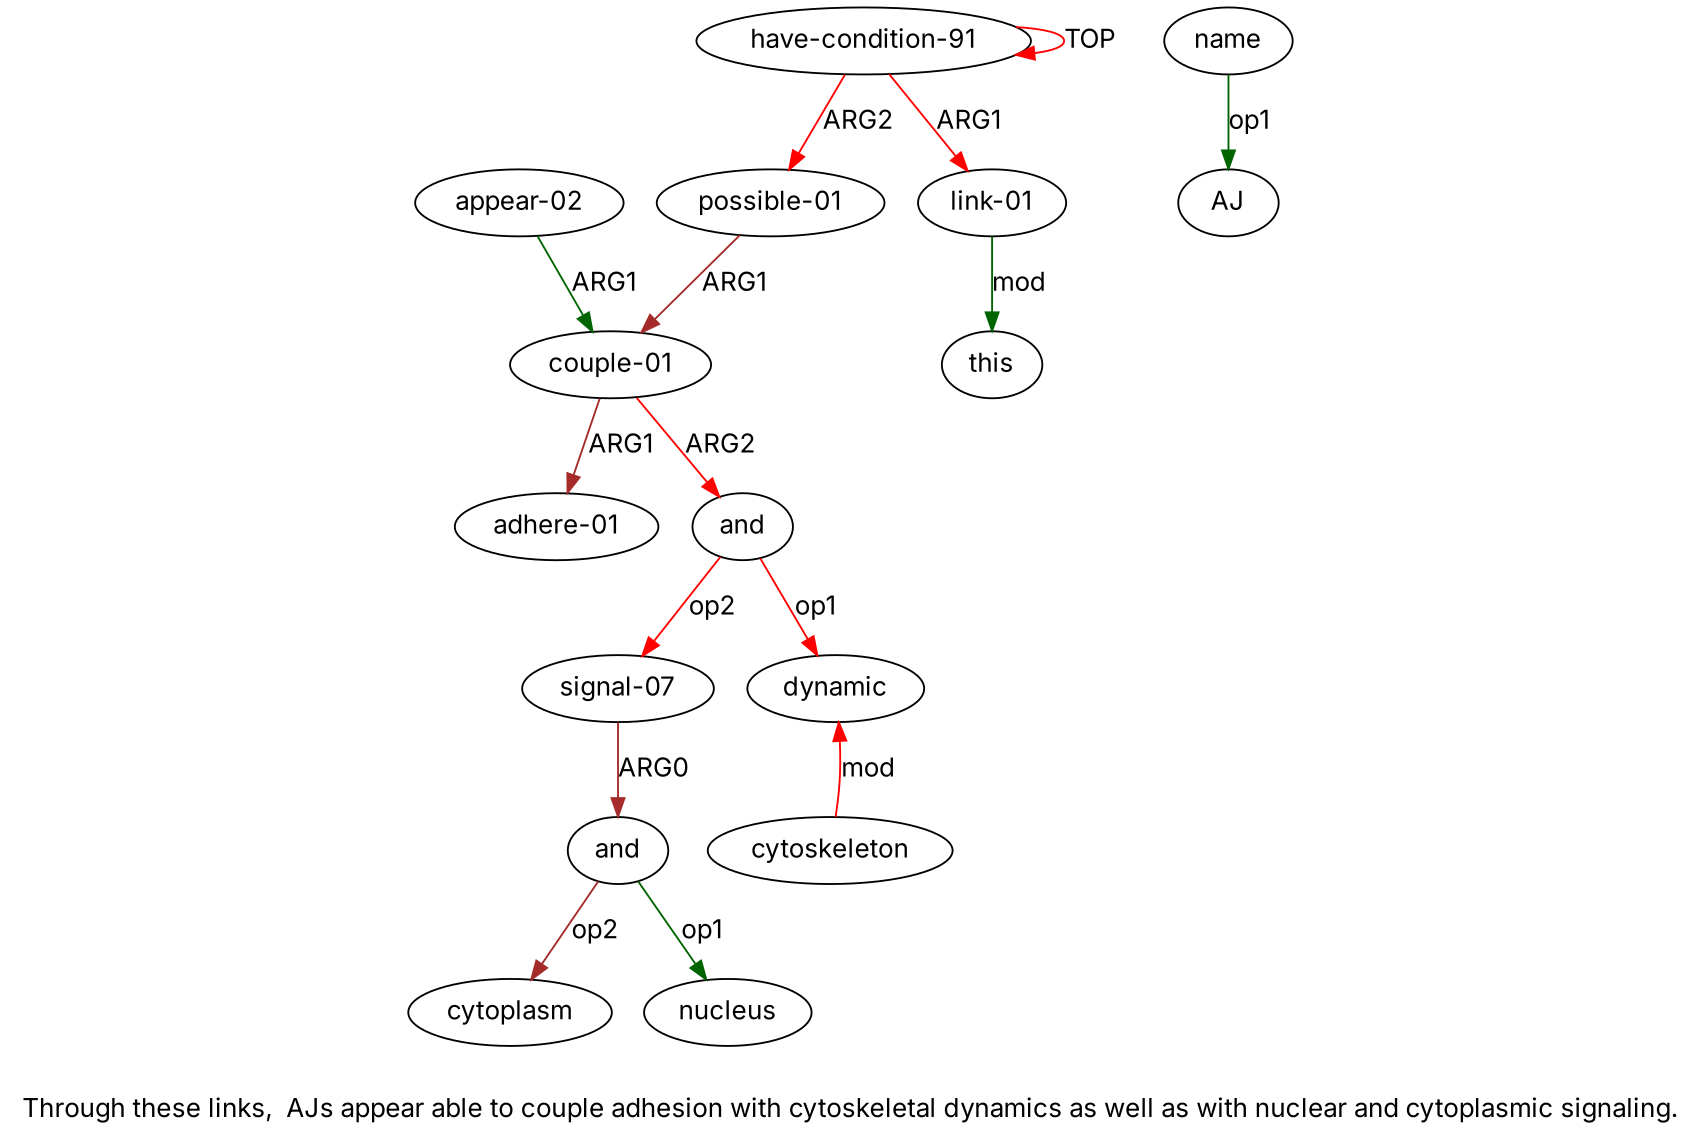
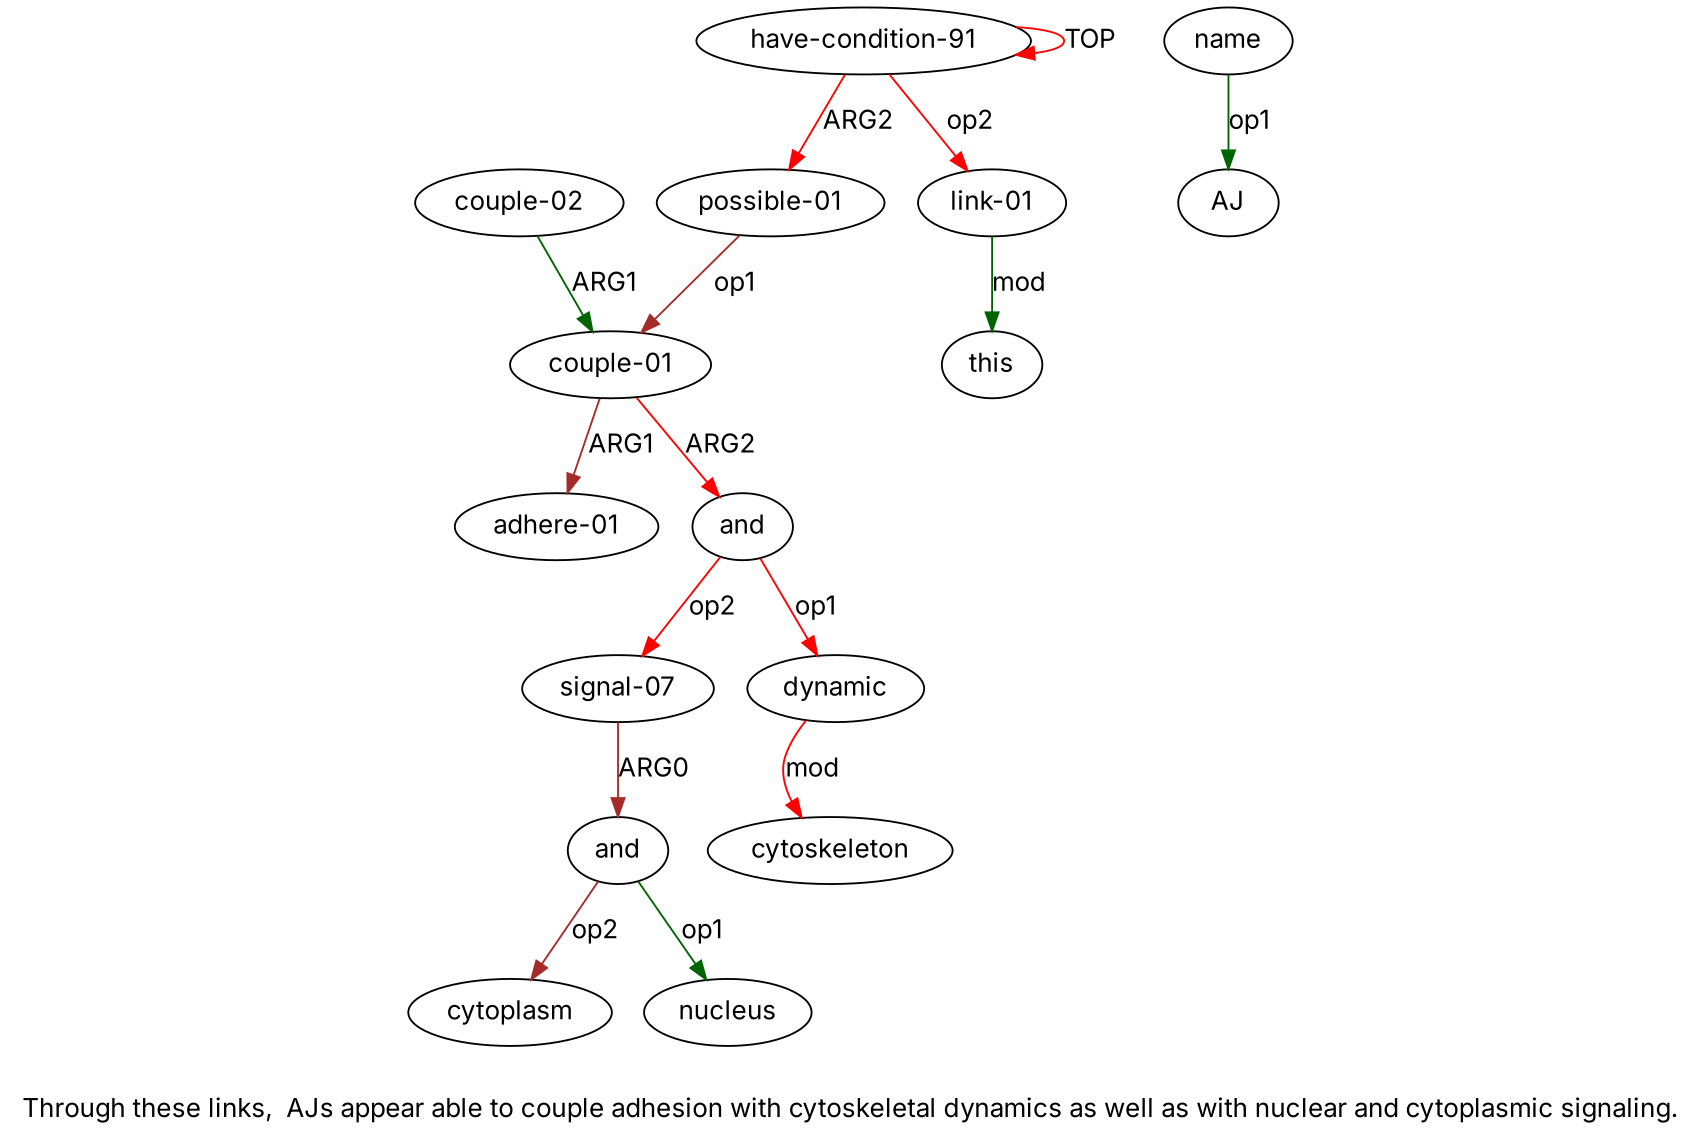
edge "have-condition-91" -> "link-01": label "ARG1" -> "op2"
node "appear-02": label "appear-02" -> "couple-02"
edge "possible-01" -> "couple-01": label "ARG1" -> "op1"
edge "cytoskeleton" -> "dynamic": reversed
